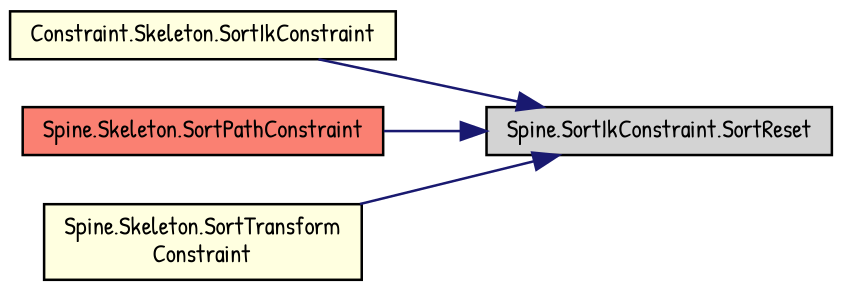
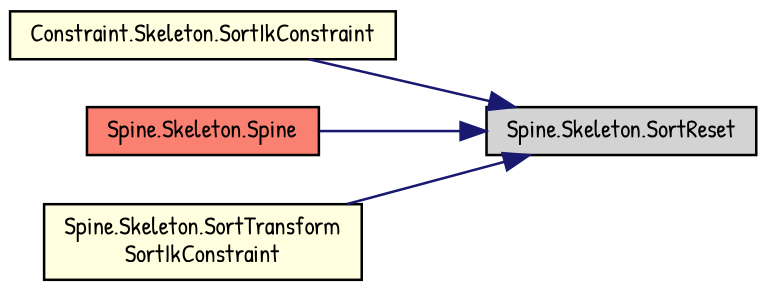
node "Spine.Skeleton.SortPathConstraint": label "Spine.Skeleton.SortPathConstraint" -> "Spine.Skeleton.Spine"
node "Spine.SortIkConstraint.SortReset": label "Spine.SortIkConstraint.SortReset" -> "Spine.Skeleton.SortReset"
node "Spine.Skeleton.SortTransform Constraint": label "Spine.Skeleton.SortTransform Constraint" -> "Spine.Skeleton.SortTransform SortIkConstraint"
